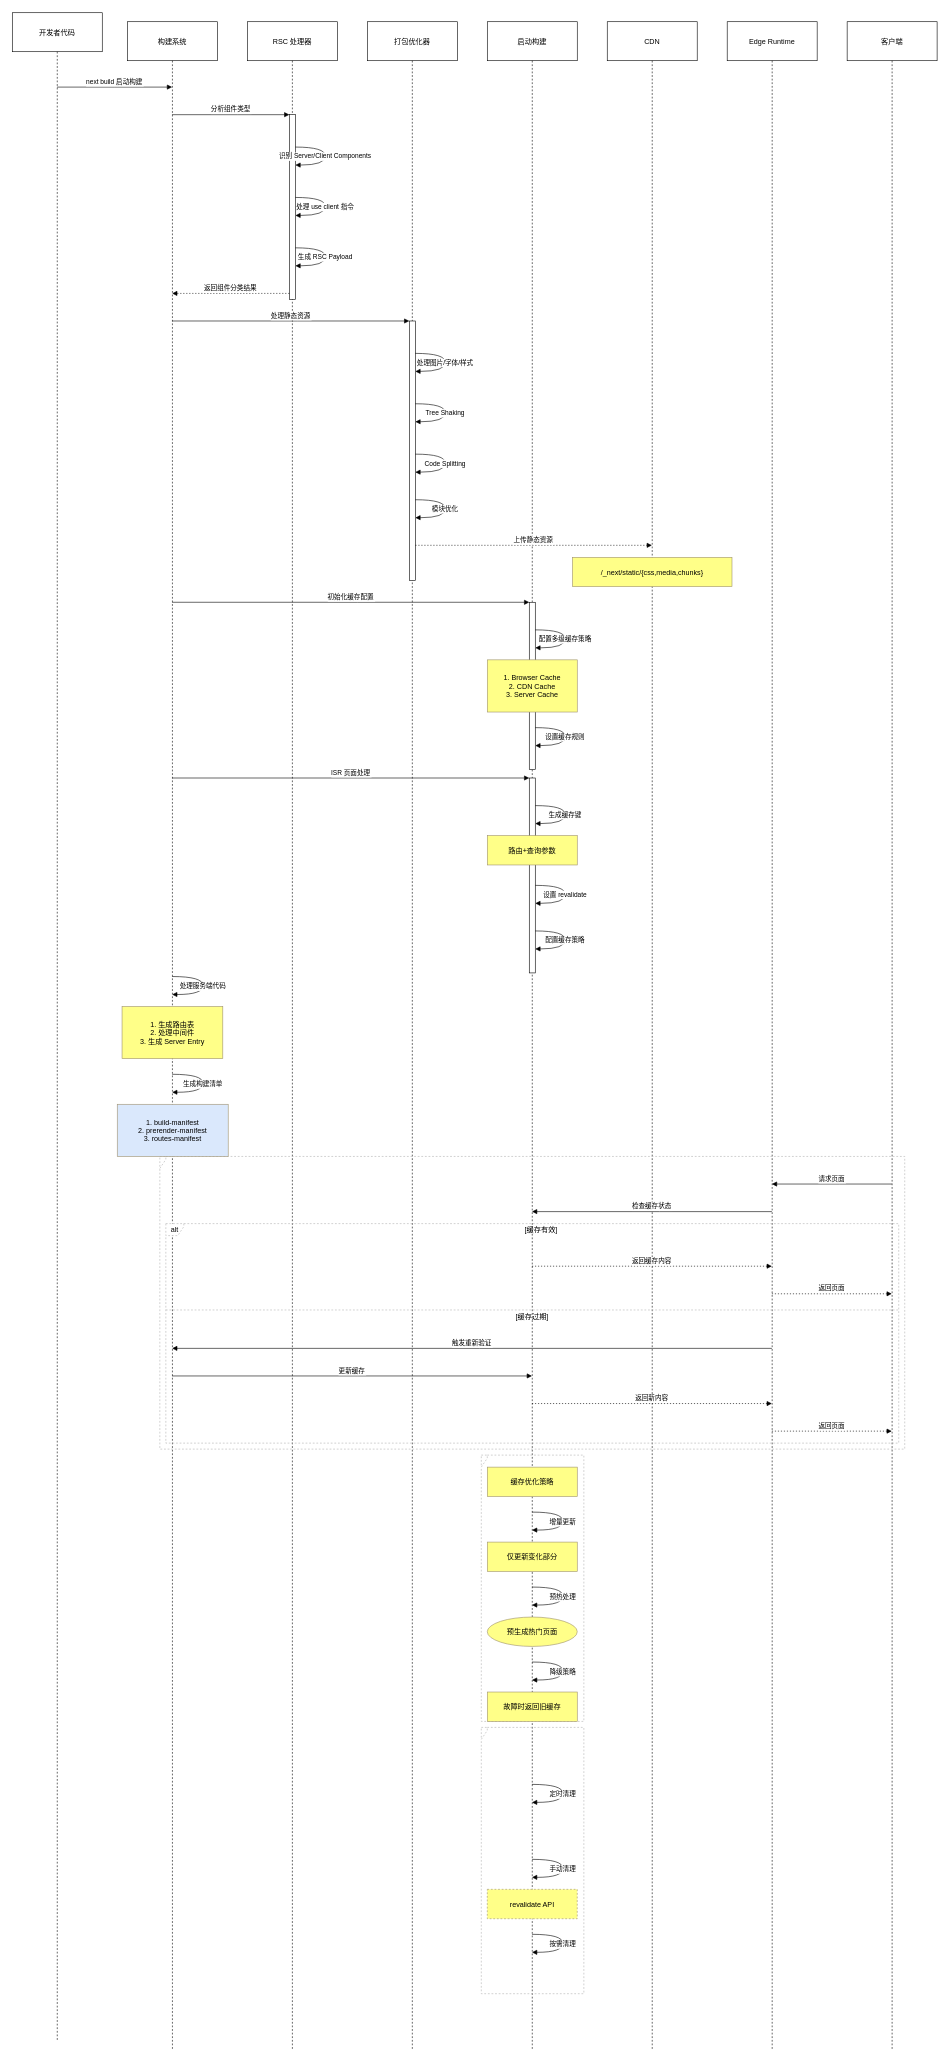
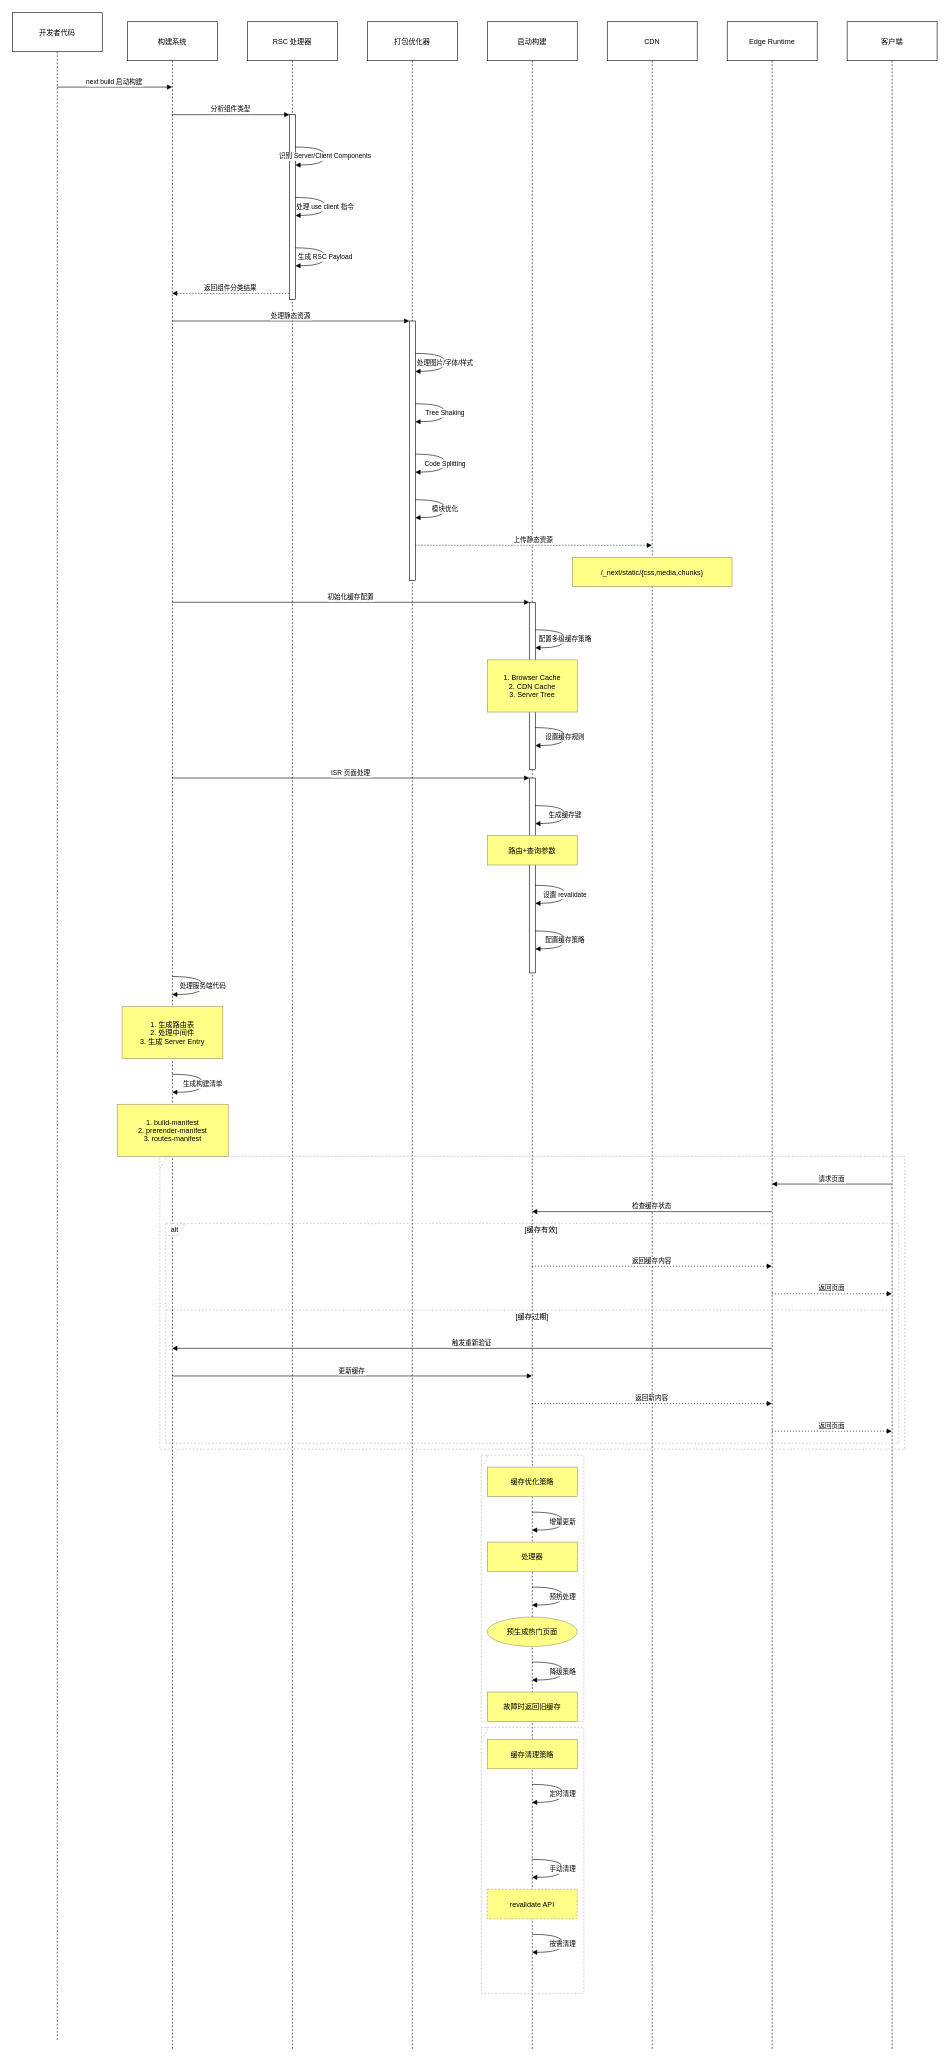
node "1. Browser Cache 2. CDN Cache 3. Server Cache": label "1. Browser Cache 2. CDN Cache 3. Server Cache" -> "1. Browser Cache 2. CDN Cache 3. Server Tree"
node "1. build-manifest 2. prerender-manifest 3. routes-manifest": fillcolor #dae8fc -> #ffff88
node "仅更新变化部分": label "仅更新变化部分" -> "处理器"
node "缓存清理策略": added
